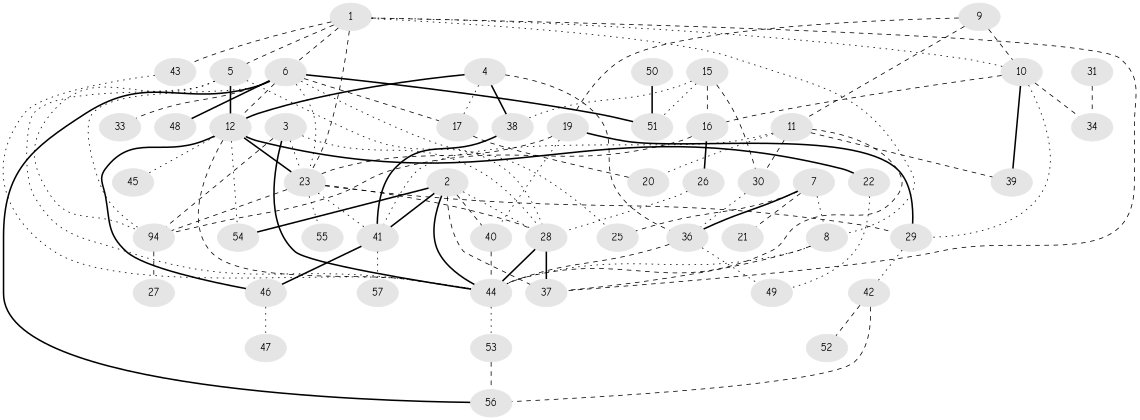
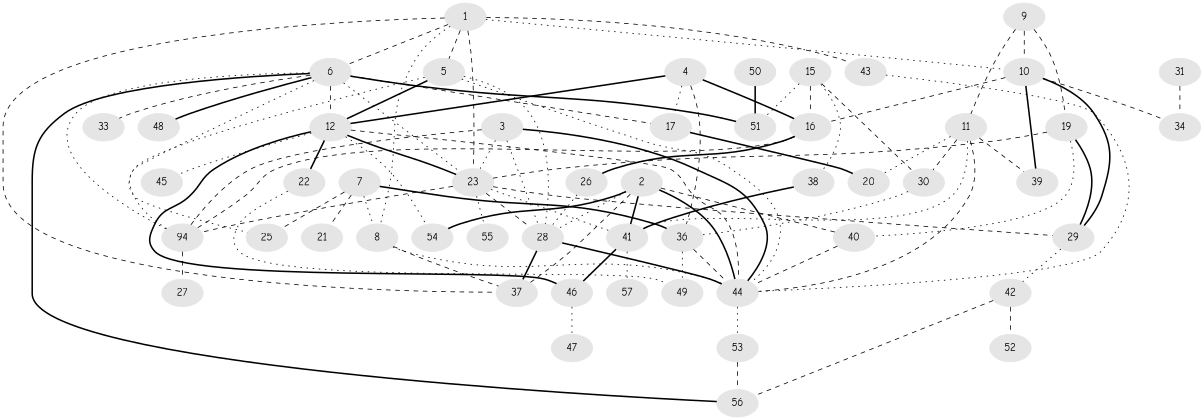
edge "4" -- "38": now "4" -- "16"
edge "17" -- "20": style dashed -> bold
edge "10" -- "29": style dotted -> bold
